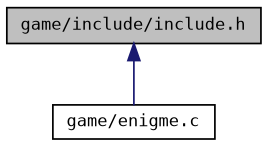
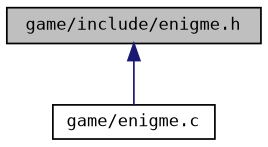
node "game/include/include.h": label "game/include/include.h" -> "game/include/enigme.h"
